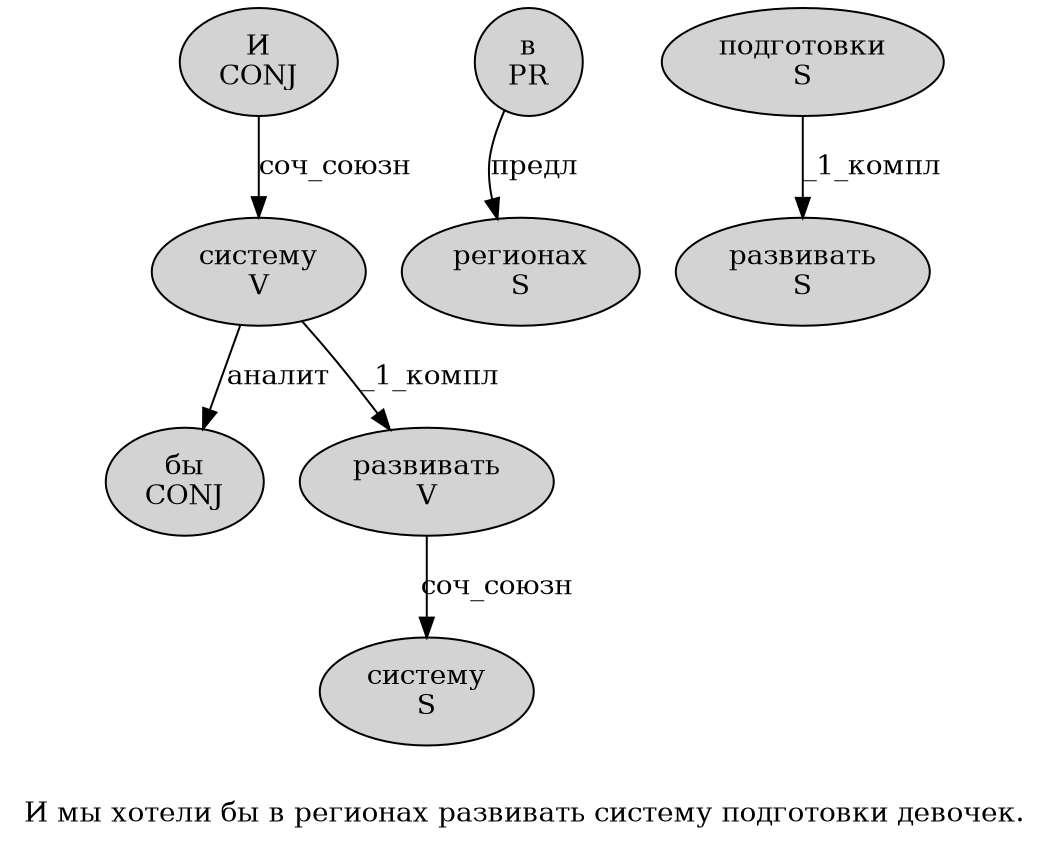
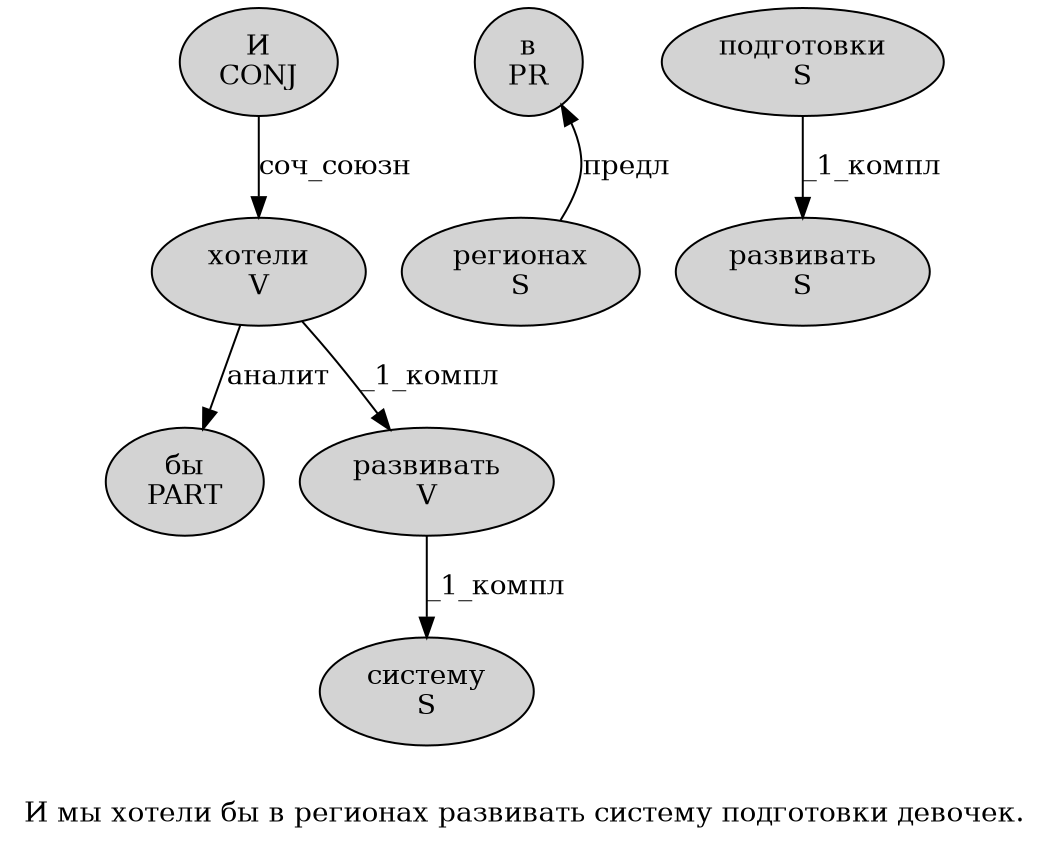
edge "в PR" -> "регионах S": reversed
node "систему V": label "систему V" -> "хотели V"
node "бы CONJ": label "бы CONJ" -> "бы PART"
edge "развивать V" -> "систему S": label "соч_союзн" -> "_1_компл"
